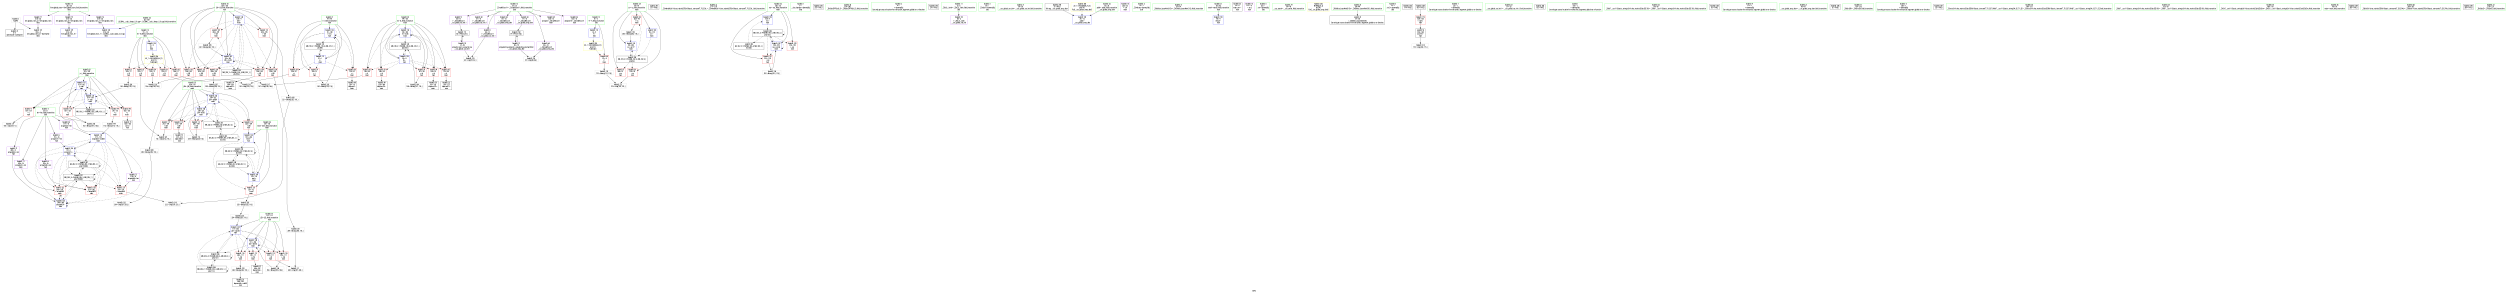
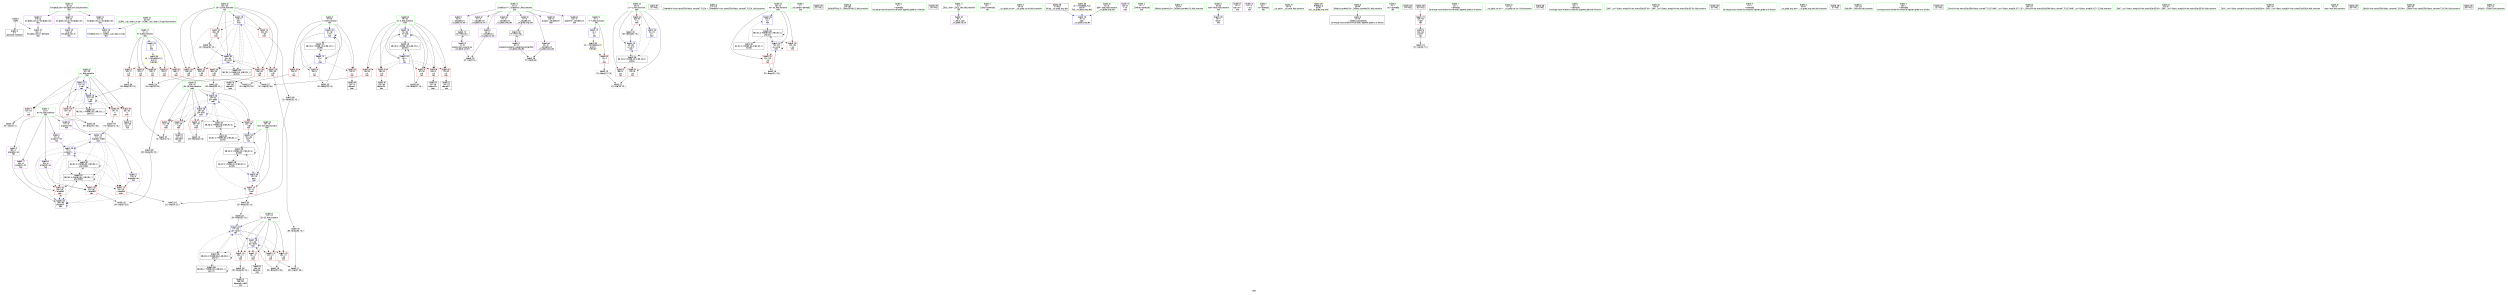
edge "NodeID: 33" -> "NodeID: 106": removed
edge "NodeID: 120" -> "NodeID: 222": added
